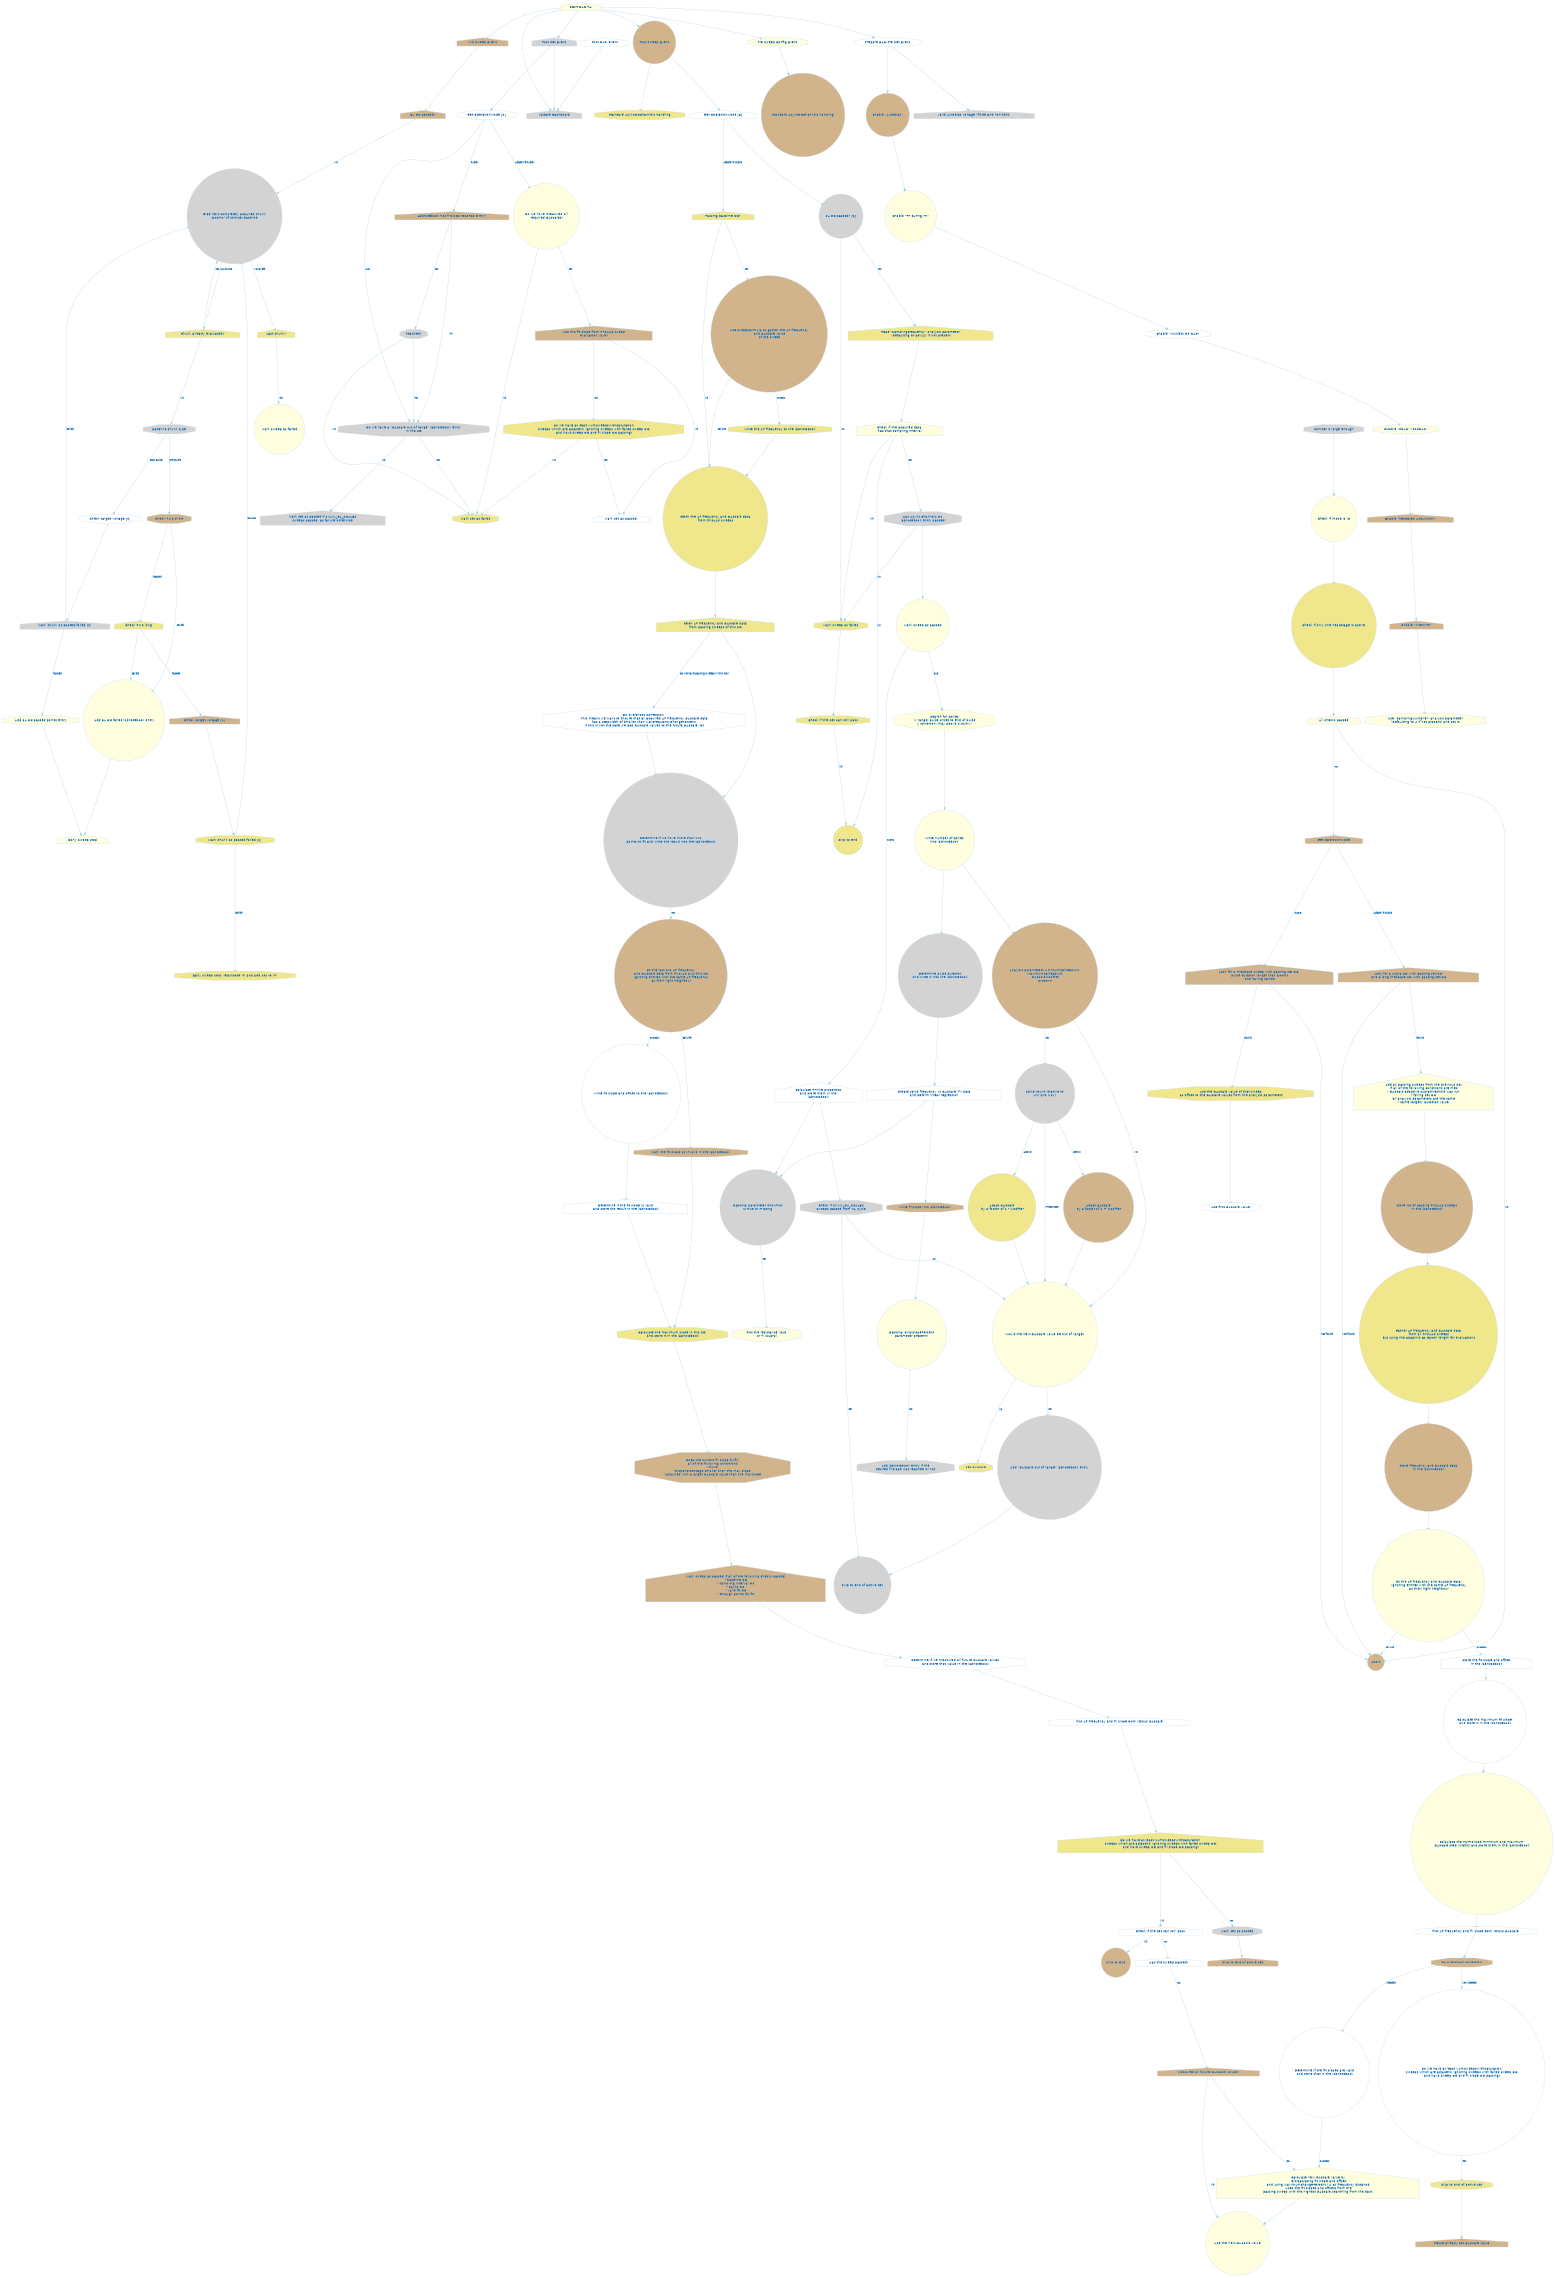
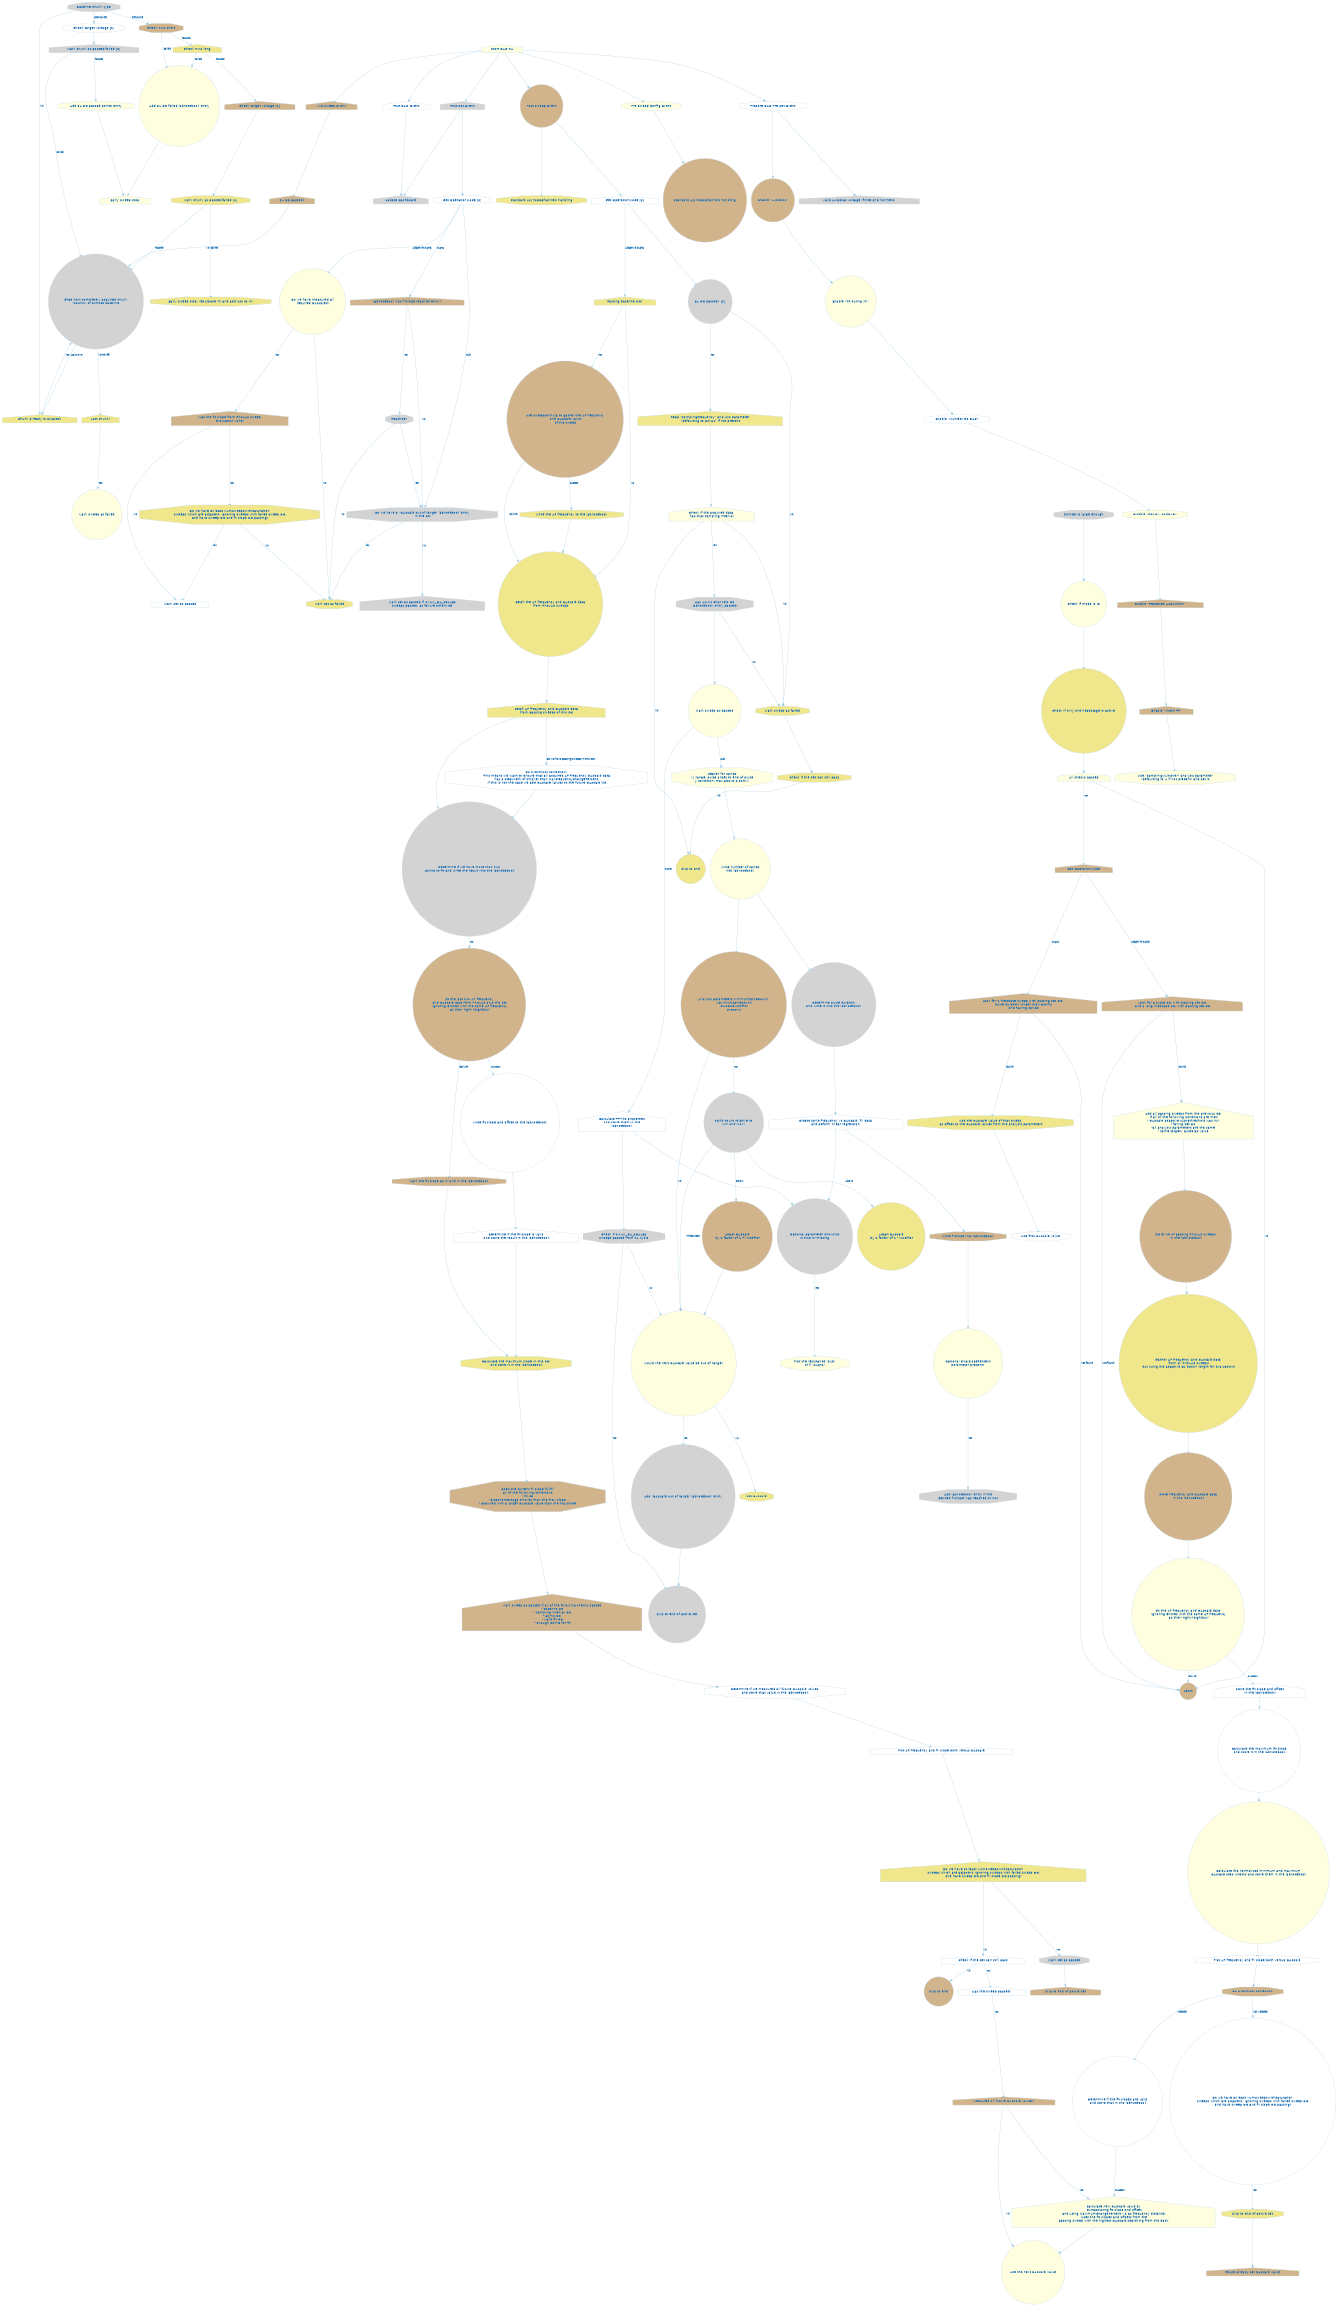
edge "Start DAQ/RA" -> "Update Dashboard": now "Start DAQ/RA" -> "Post DAQ Event"
edge "Chunk already evaluated?" -> "Baseline chunk type": reversed
edge "Adapt DAScale by a factor of 1 - Modifier" -> "Would the next DAScale value be out of range?": removed
